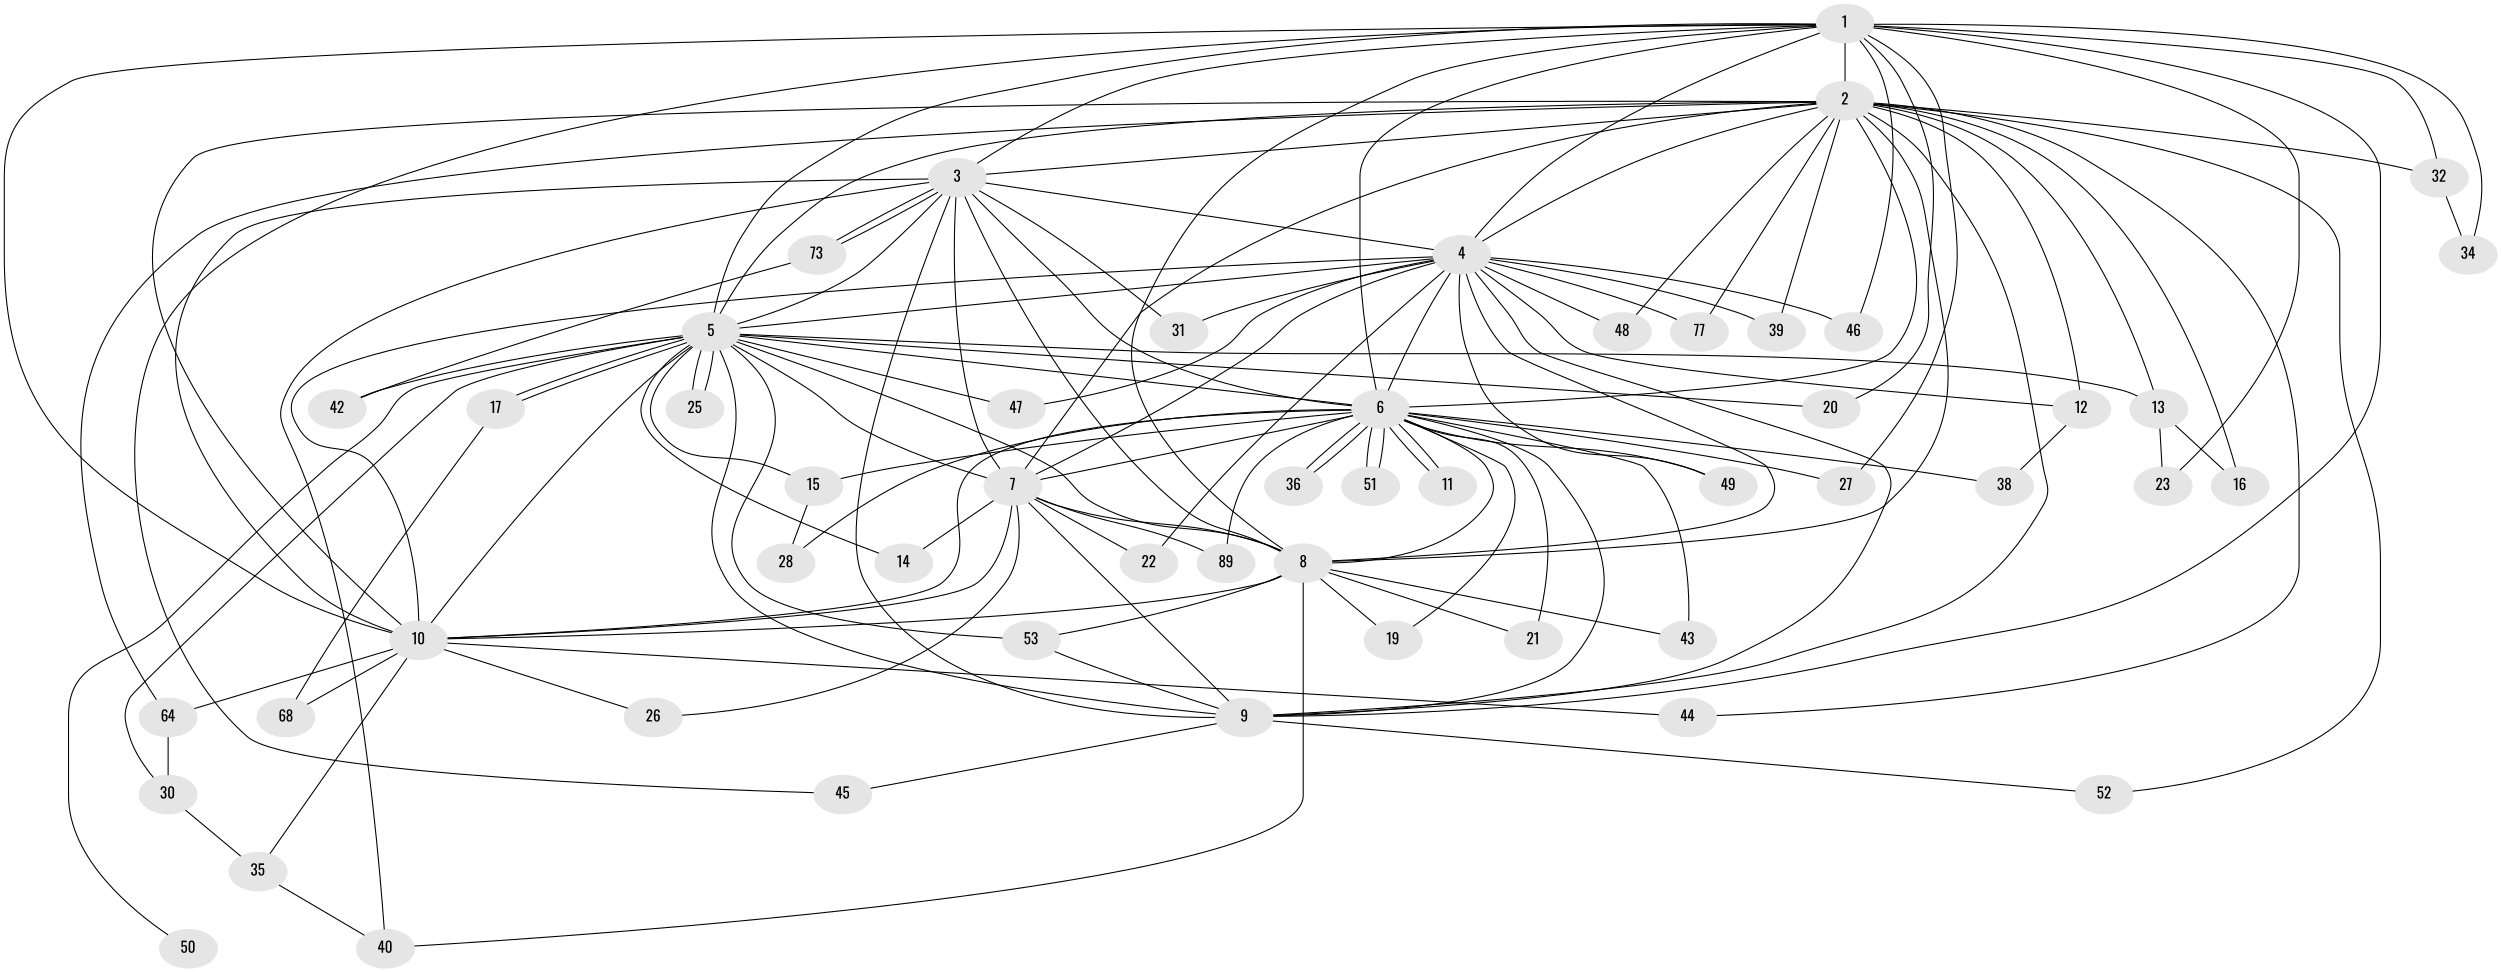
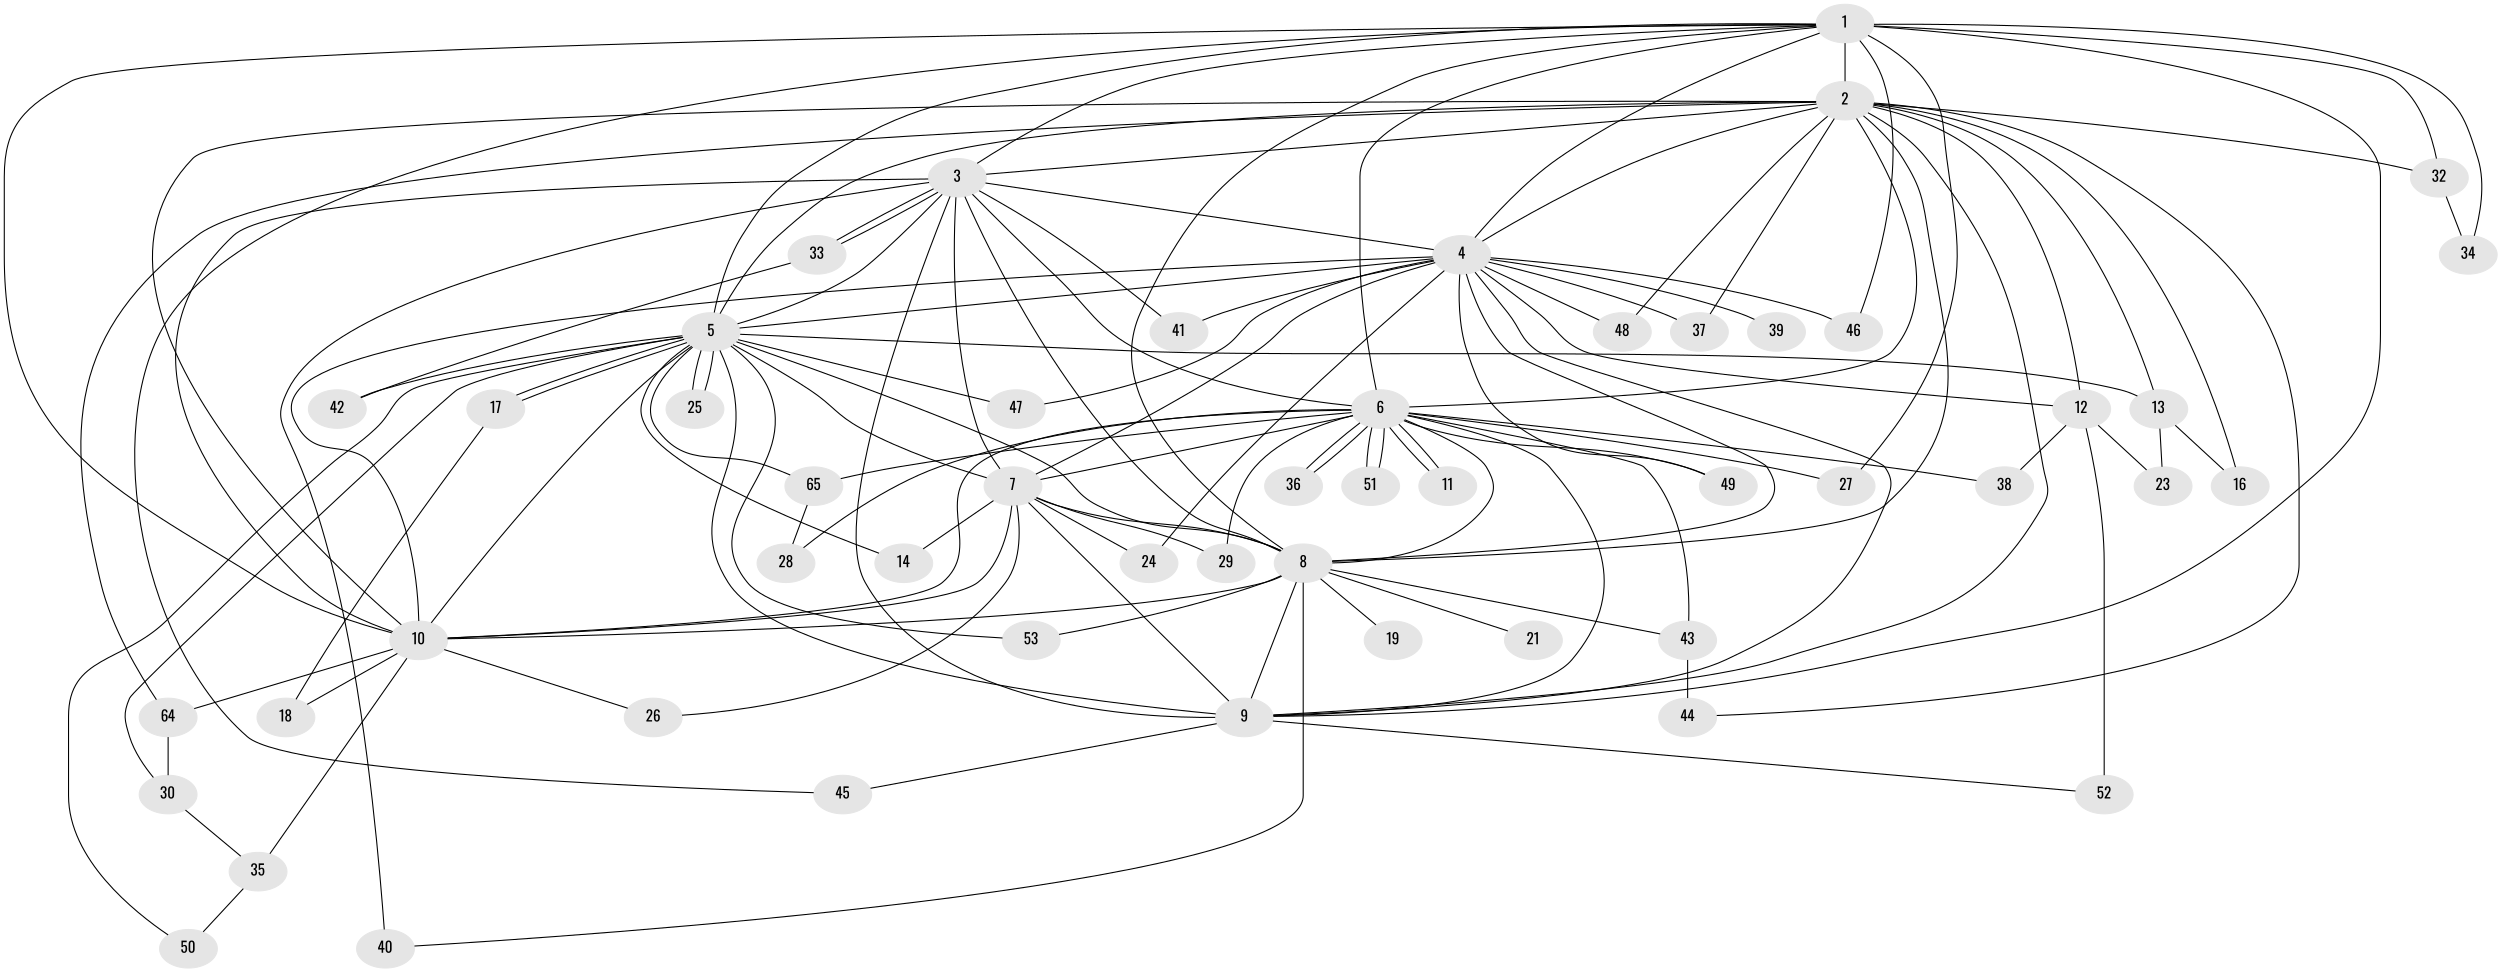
edge "1" -- "23": now "12" -- "23"
edge "2" -- "7": removed
edge "2" -- "39": removed
node "73": label "73" -> "33"
edge "4" -- "6": removed
node "31": label "31" -> "41"
node "77": label "77" -> "37"
edge "2" -- "52": now "12" -- "52"
edge "5" -- "6": removed
node "20": removed
edge "6" -- "21": removed
node "15": label "15" -> "65"
edge "6" -- "19": removed
node "22": label "22" -> "24"
node "89": label "89" -> "29"
edge "53" -- "9": now "8" -- "9"
edge "10" -- "44": now "43" -- "44"
node "68": label "68" -> "18"
edge "35" -- "40": now "35" -- "50"
